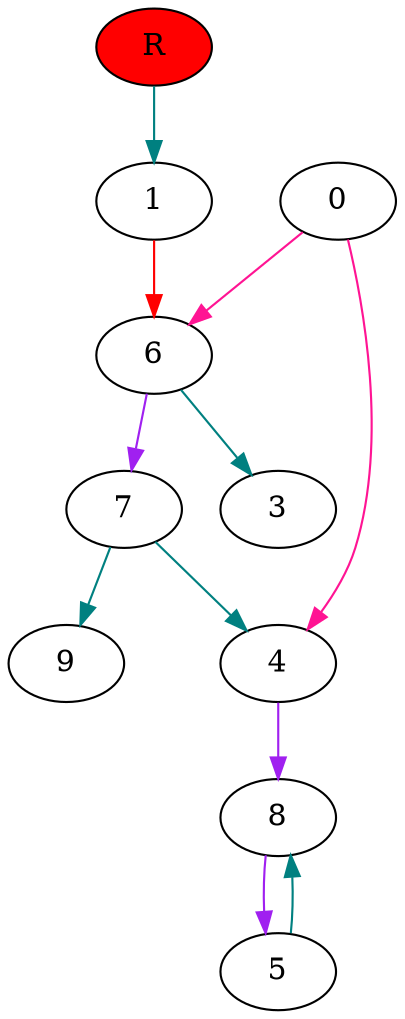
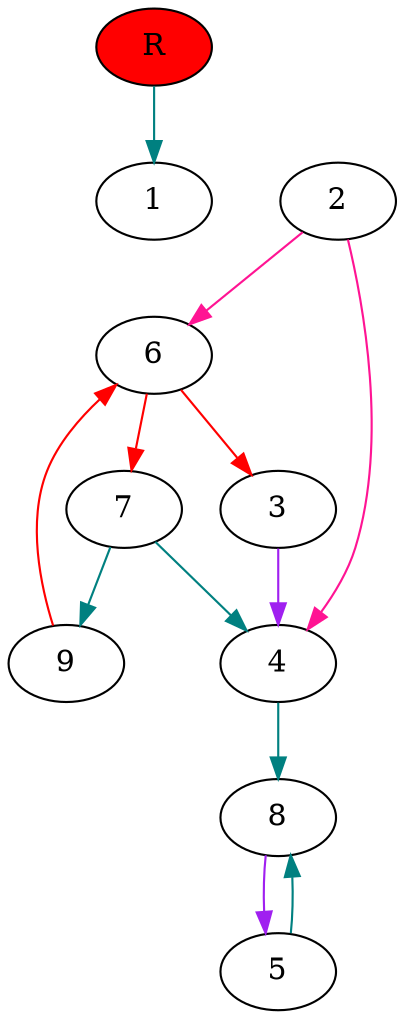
node "0": label "0" -> "2"
edge "1" -> "6": now "9" -> "6"
edge "6" -> "7": color purple -> red
edge "6" -> "3": color teal -> red
edge "3" -> "4": added
edge "4" -> "8": color purple -> teal
